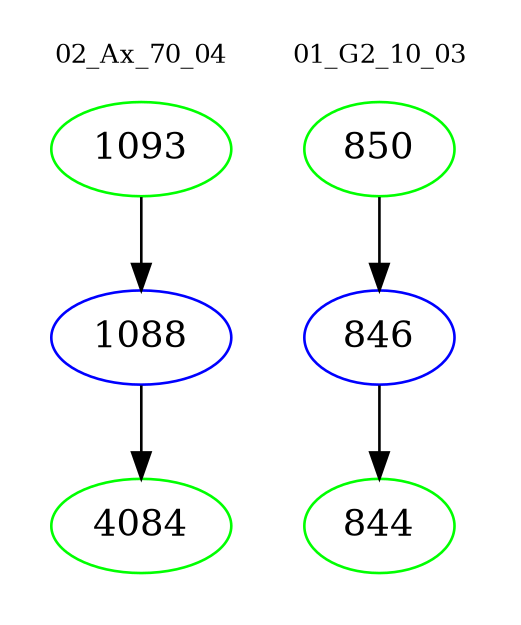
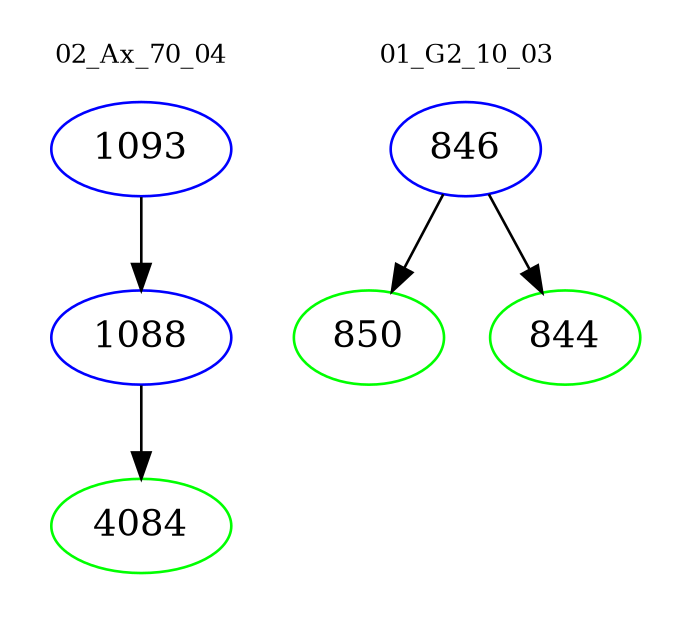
node "1093": color green -> blue
edge "850" -> "846": reversed
